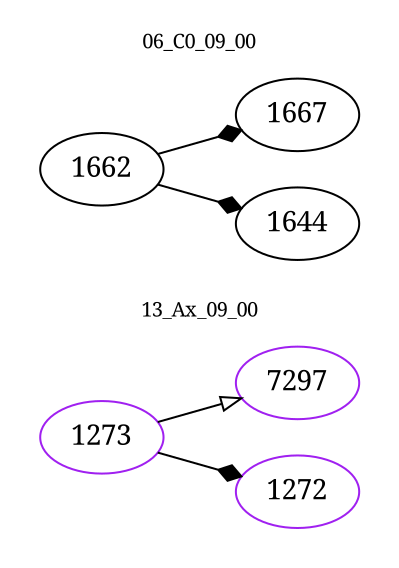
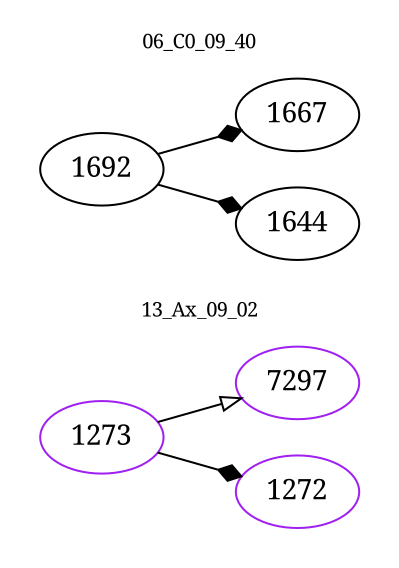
cluster "06_C0_09_00": label "06_C0_09_00" -> "06_C0_09_40"
node "1662": label "1662" -> "1692"
cluster "13_Ax_09_00": label "13_Ax_09_00" -> "13_Ax_09_02"
